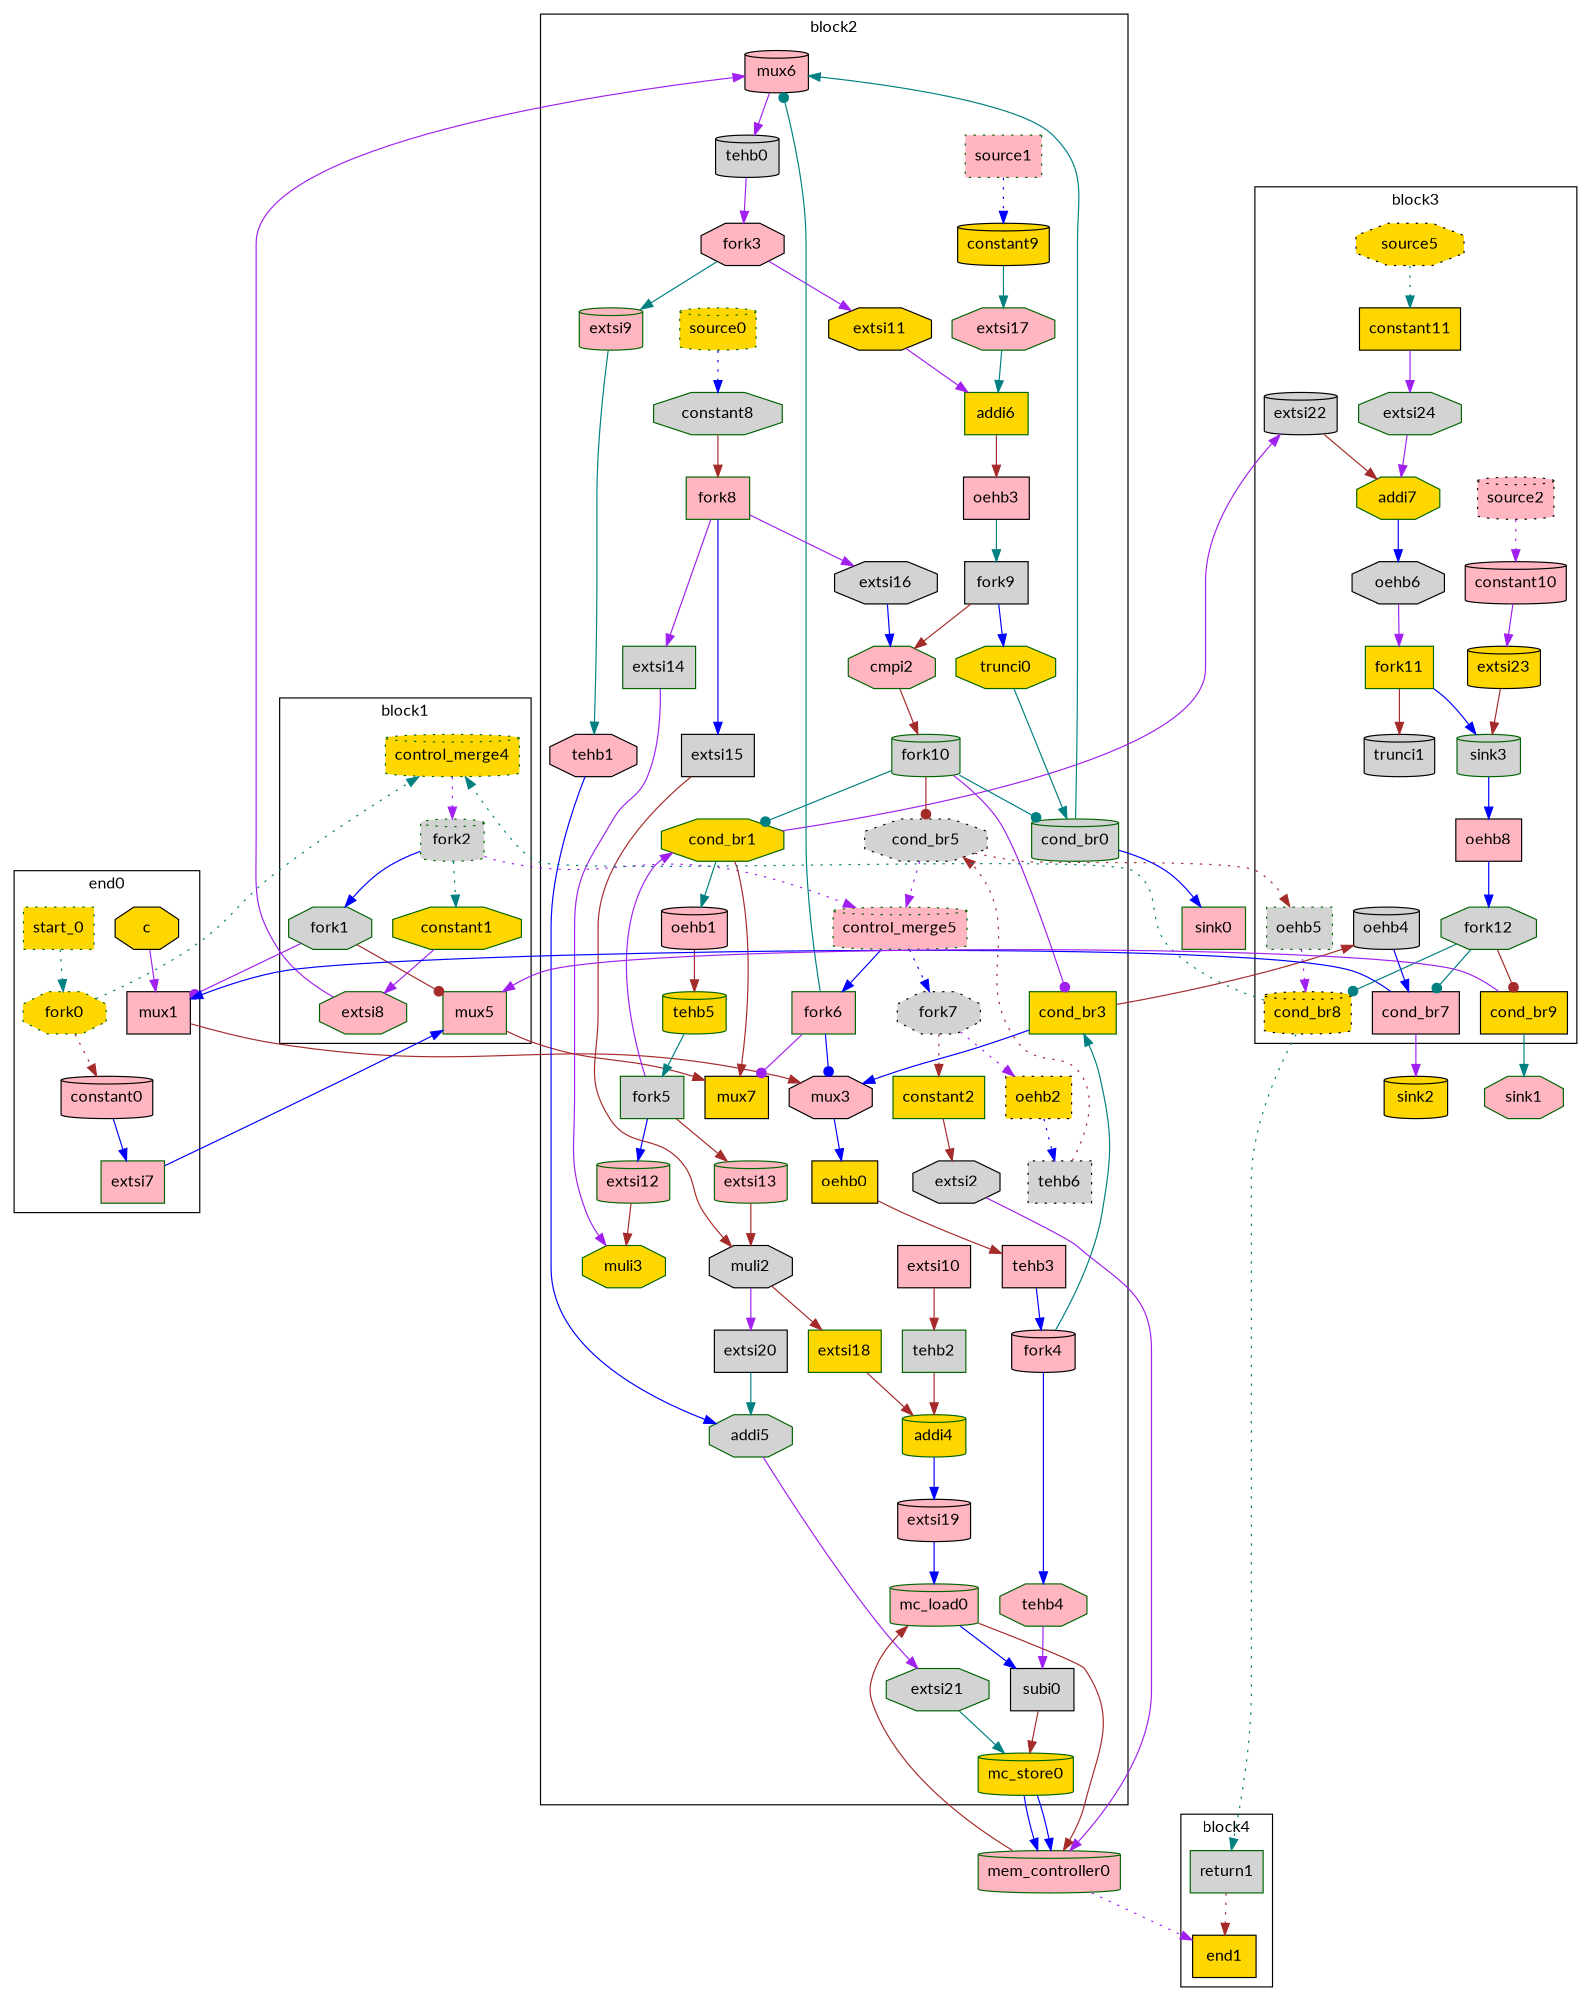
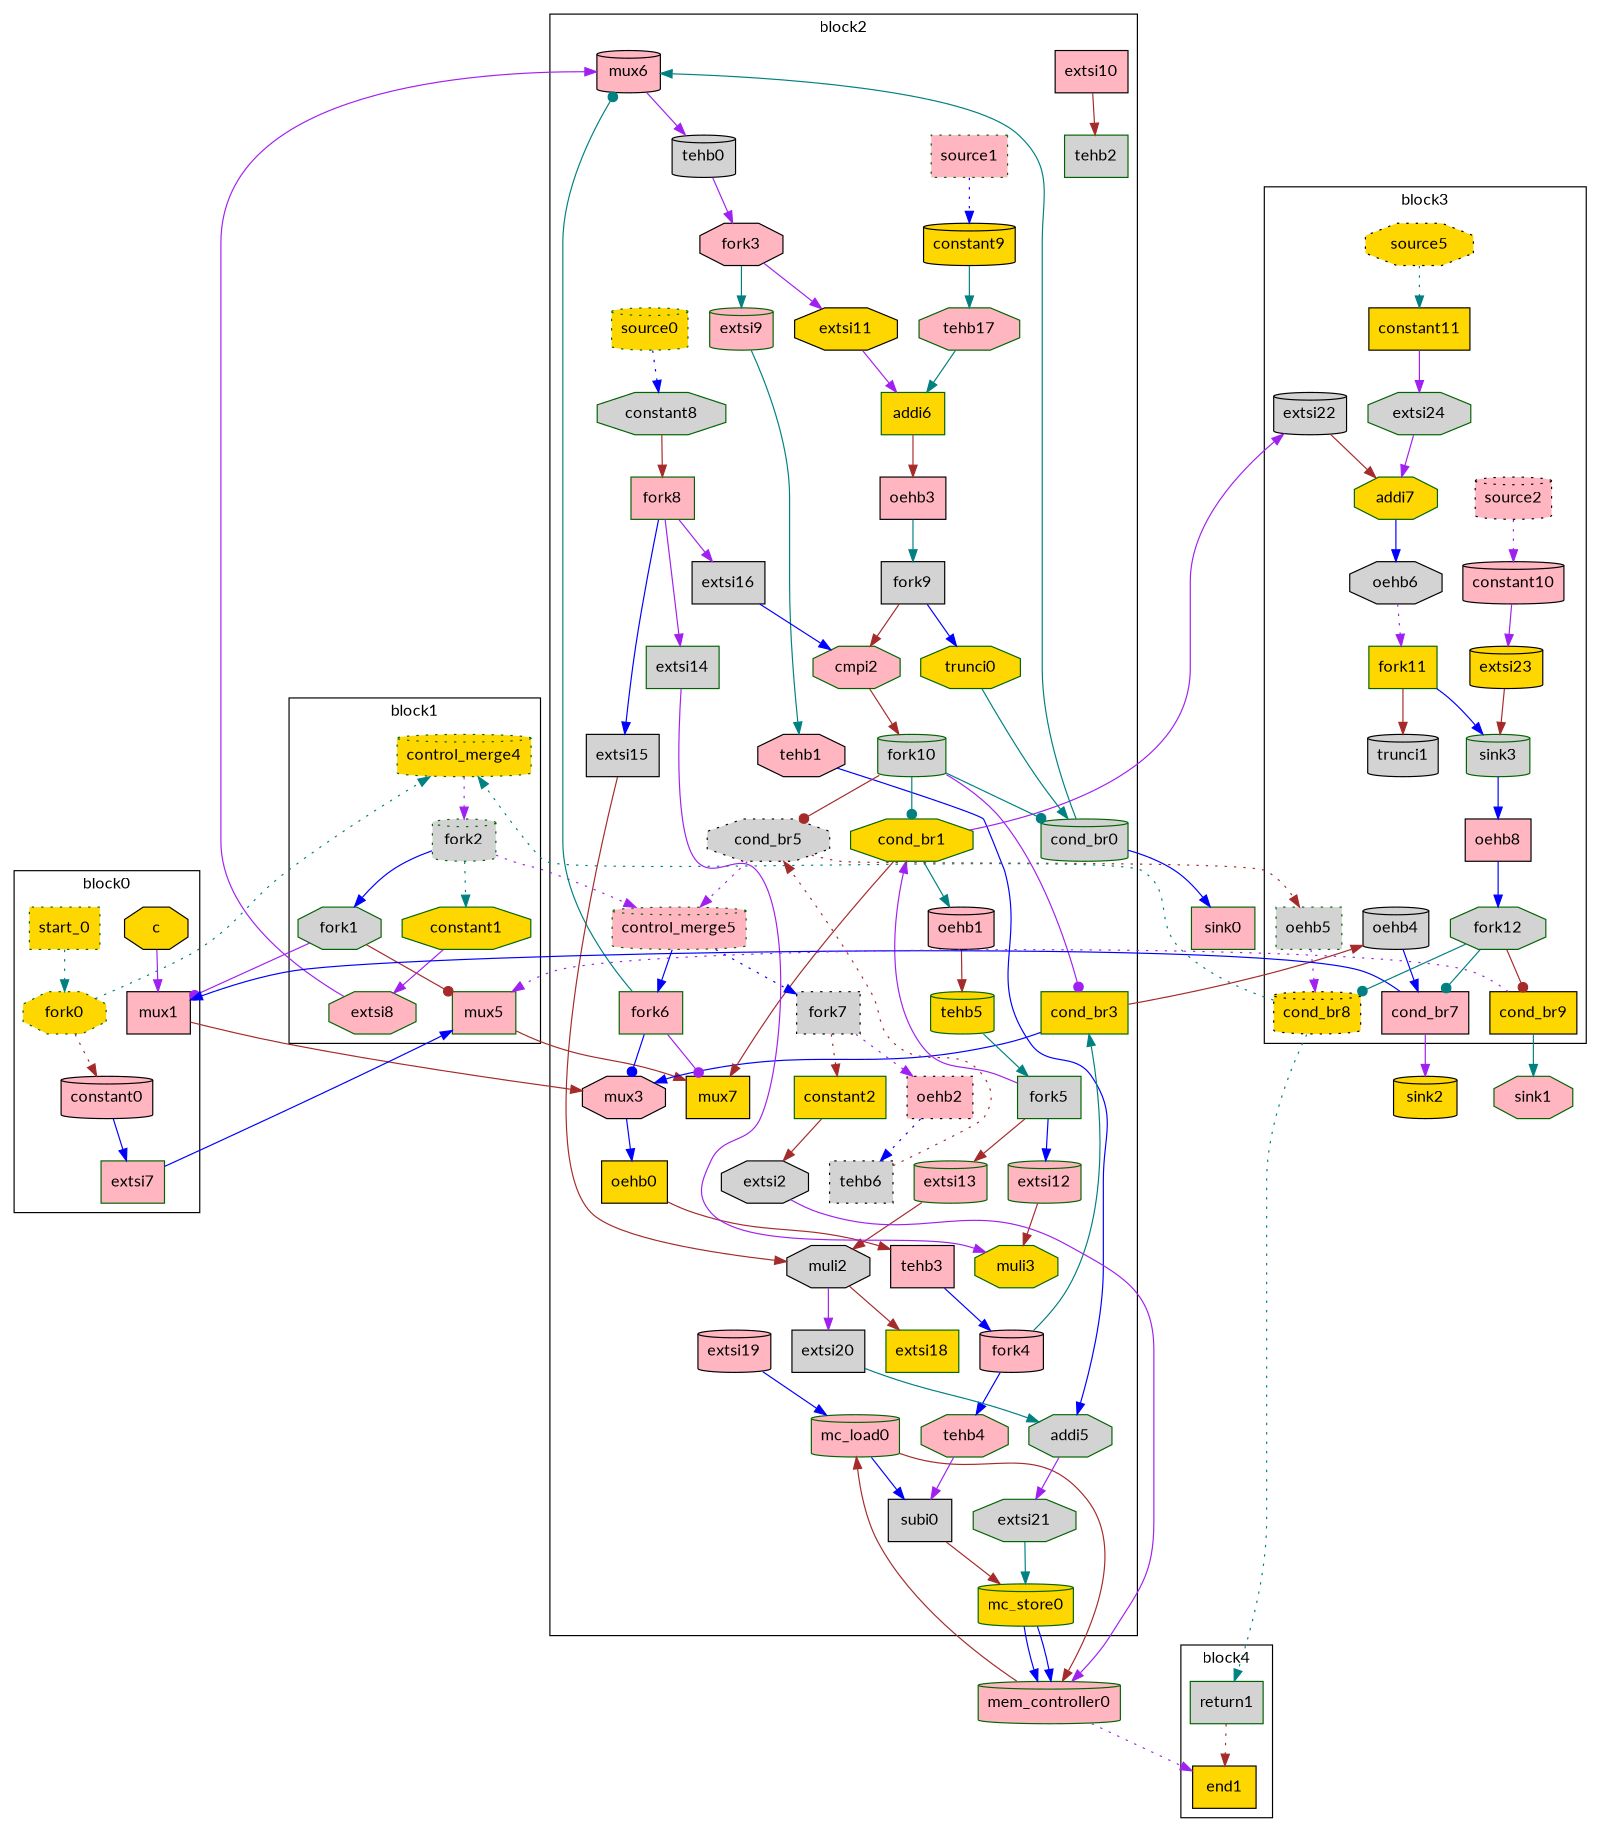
node "extsi17": label "extsi17" -> "tehb17"
node "extsi16": shape octagon -> box
edge "oehb6" -- "fork11": style solid -> dotted
cluster "end0": label "end0" -> "block0"
edge "mux5" -- "cond_br9": style solid -> dotted
node "fork7": shape octagon -> box
node "oehb2": fillcolor gold -> lightpink
node "addi4": removed
